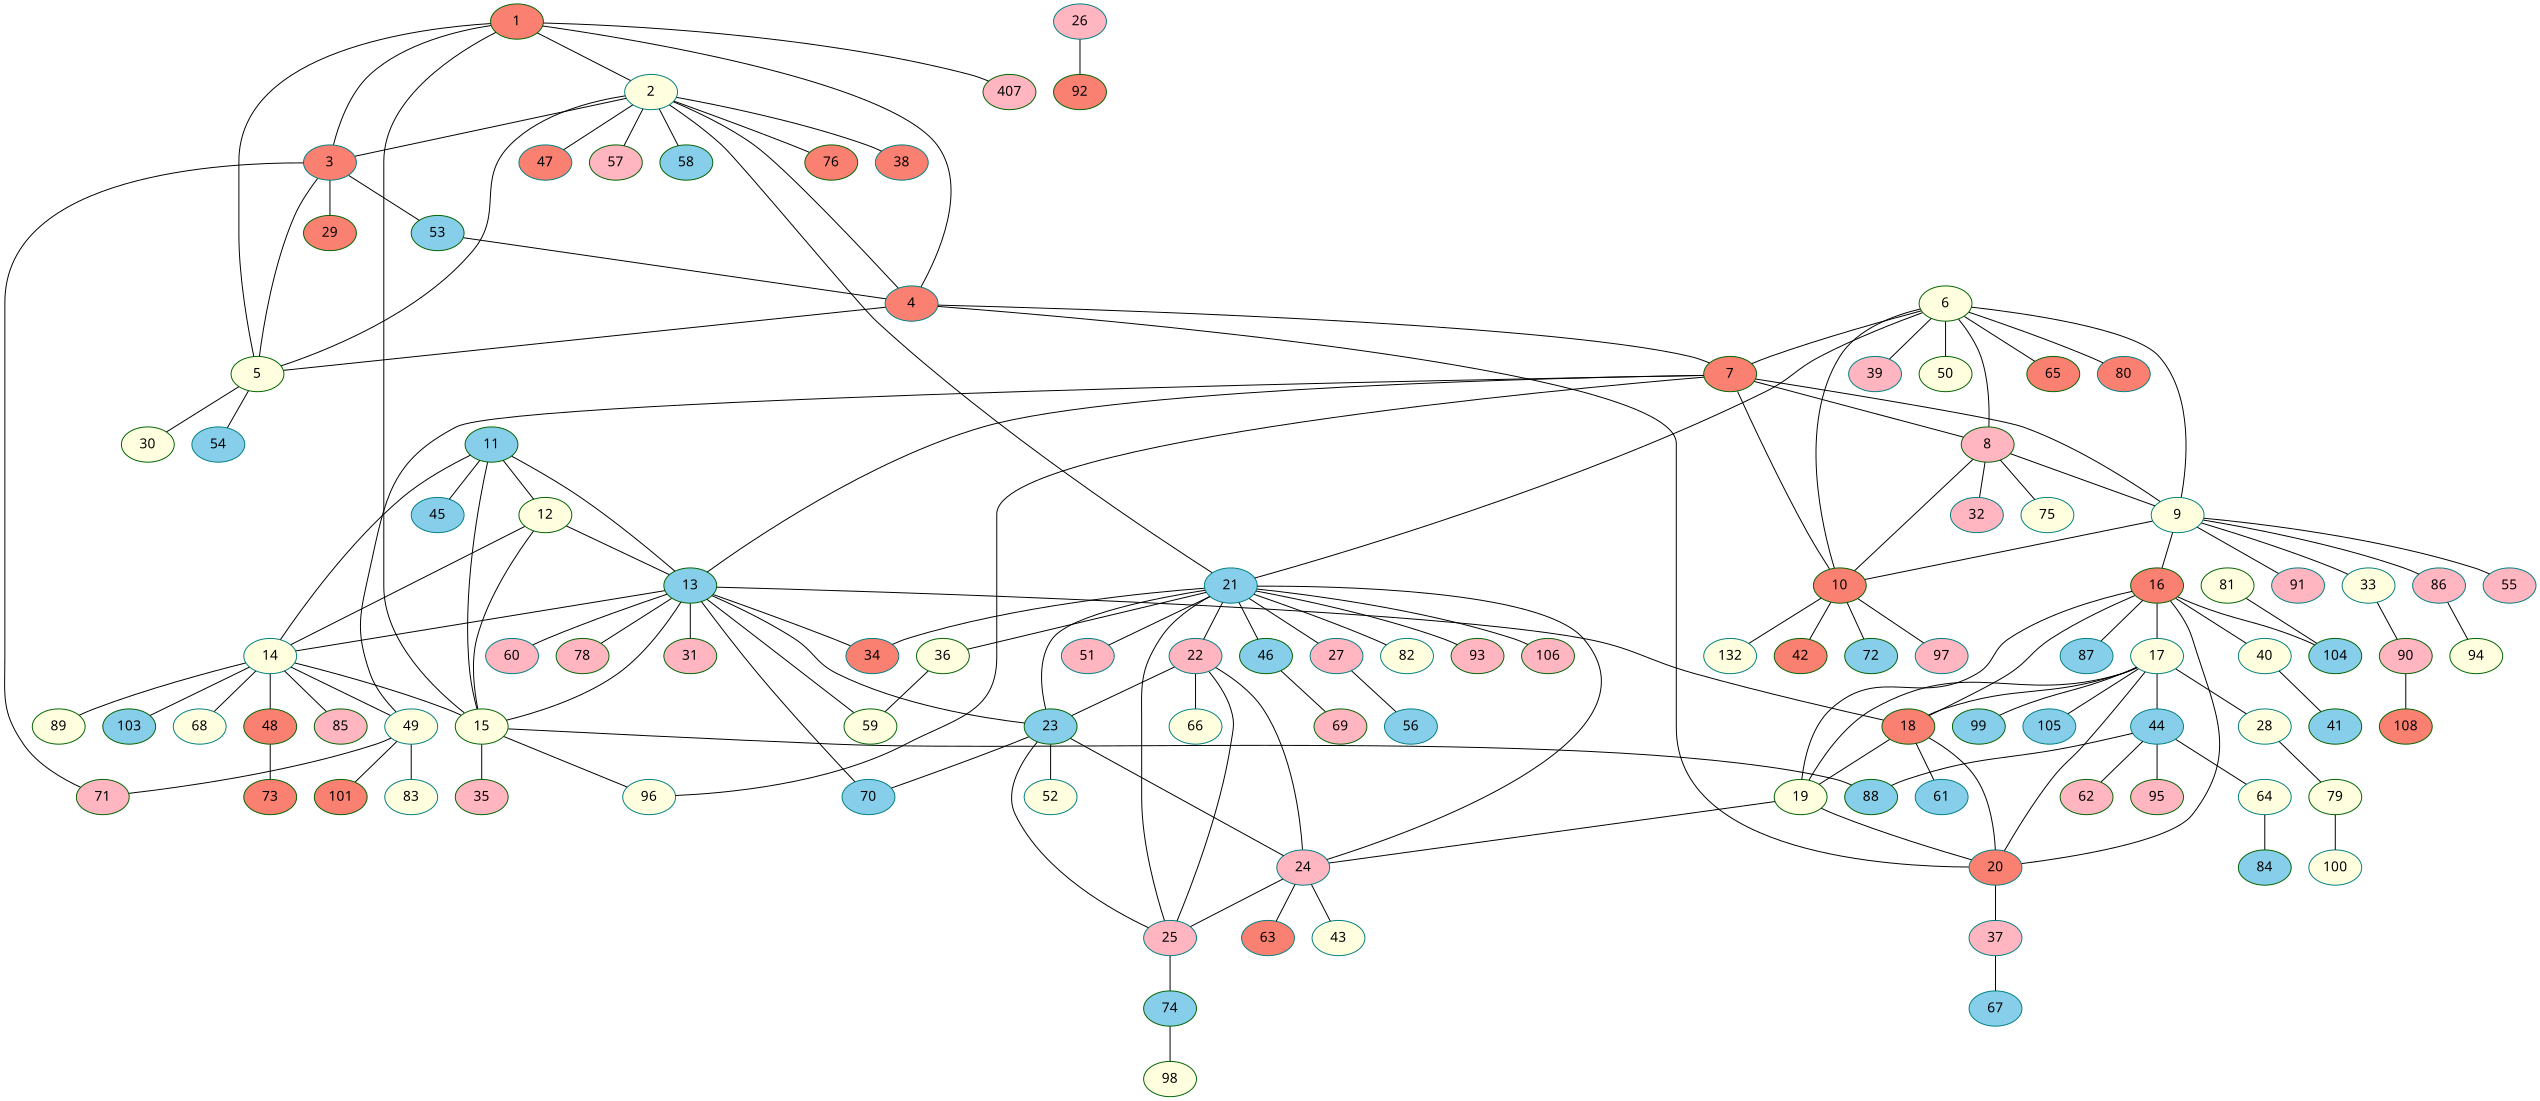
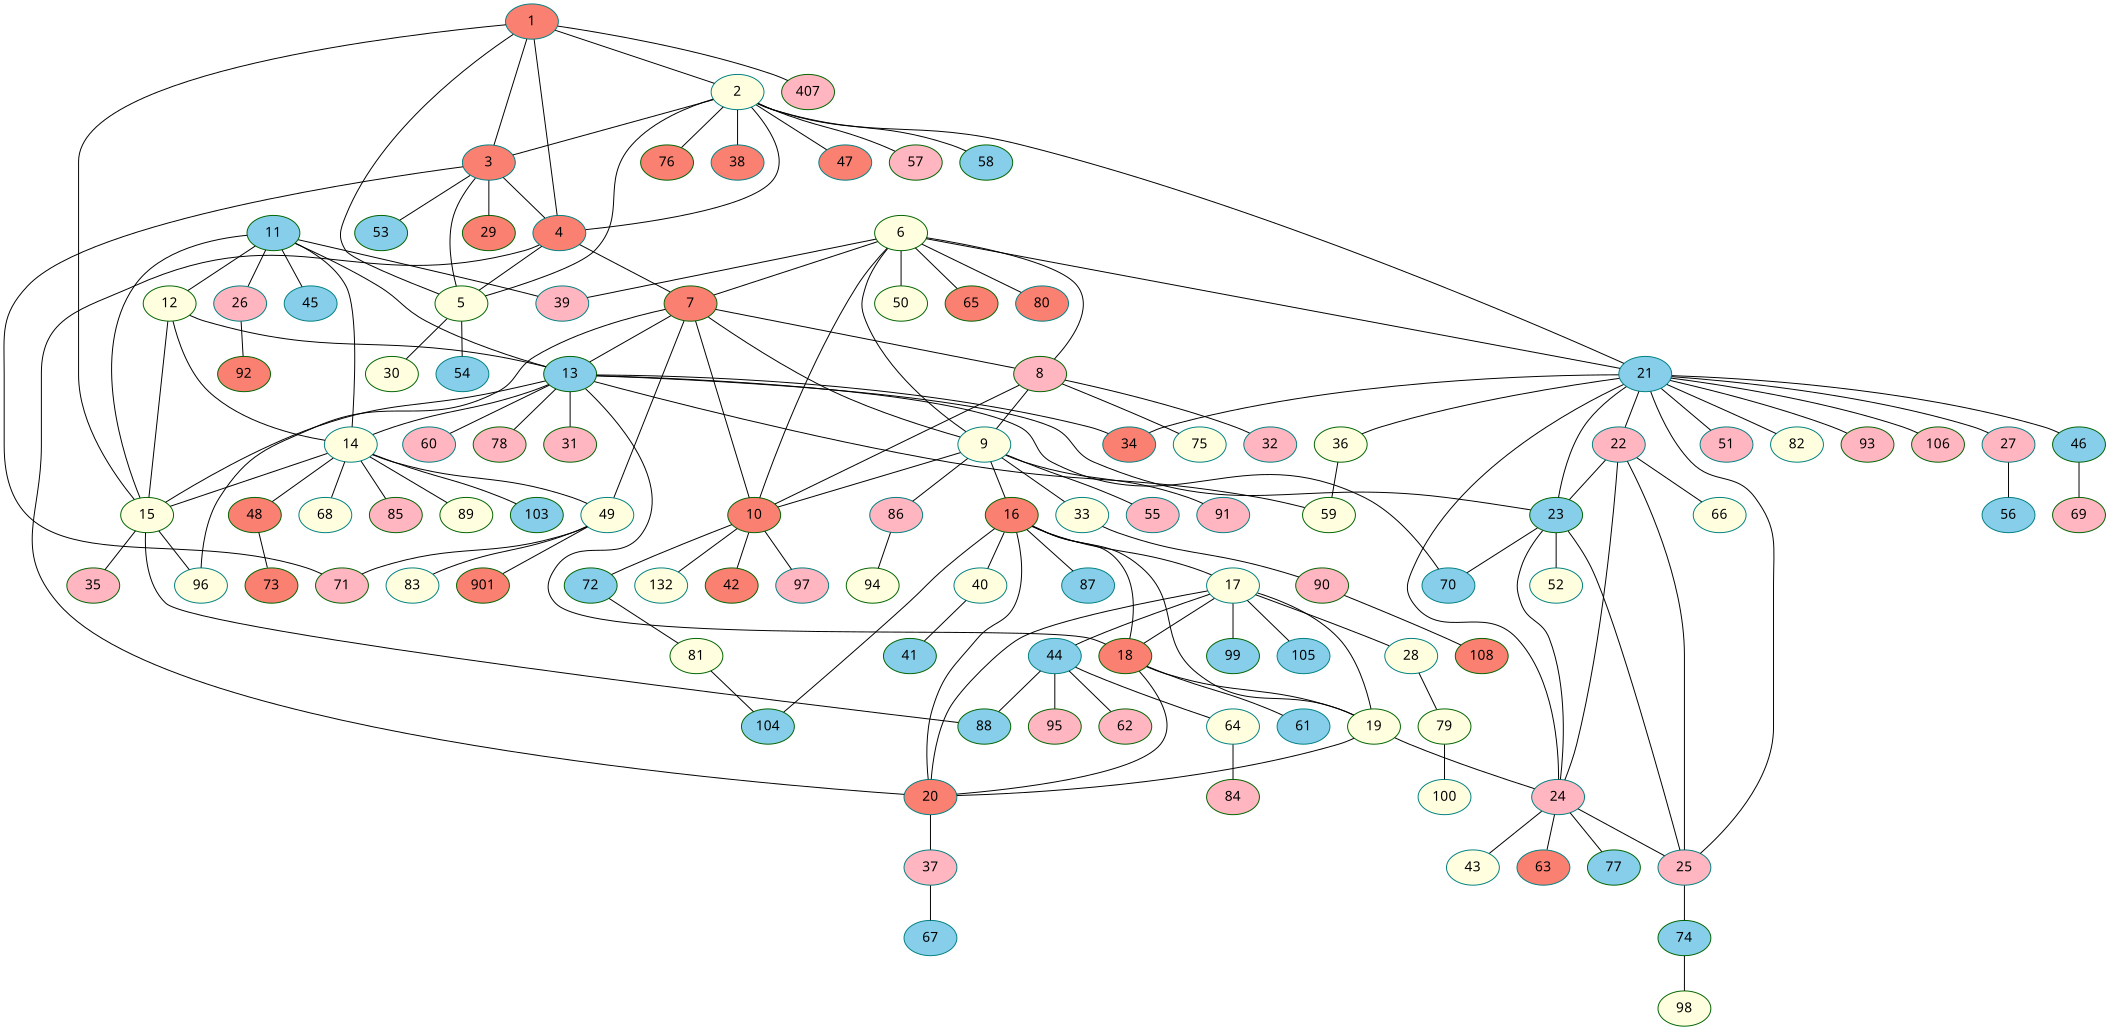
node "1": color darkgreen -> teal
edge "11" -- "26": added
edge "53" -- "4": now "3" -- "4"
edge "11" -- "39": added
edge "72" -- "81": added
node "101": label "101" -> "901"
node "77": added
node "84": fillcolor skyblue -> lightpink
